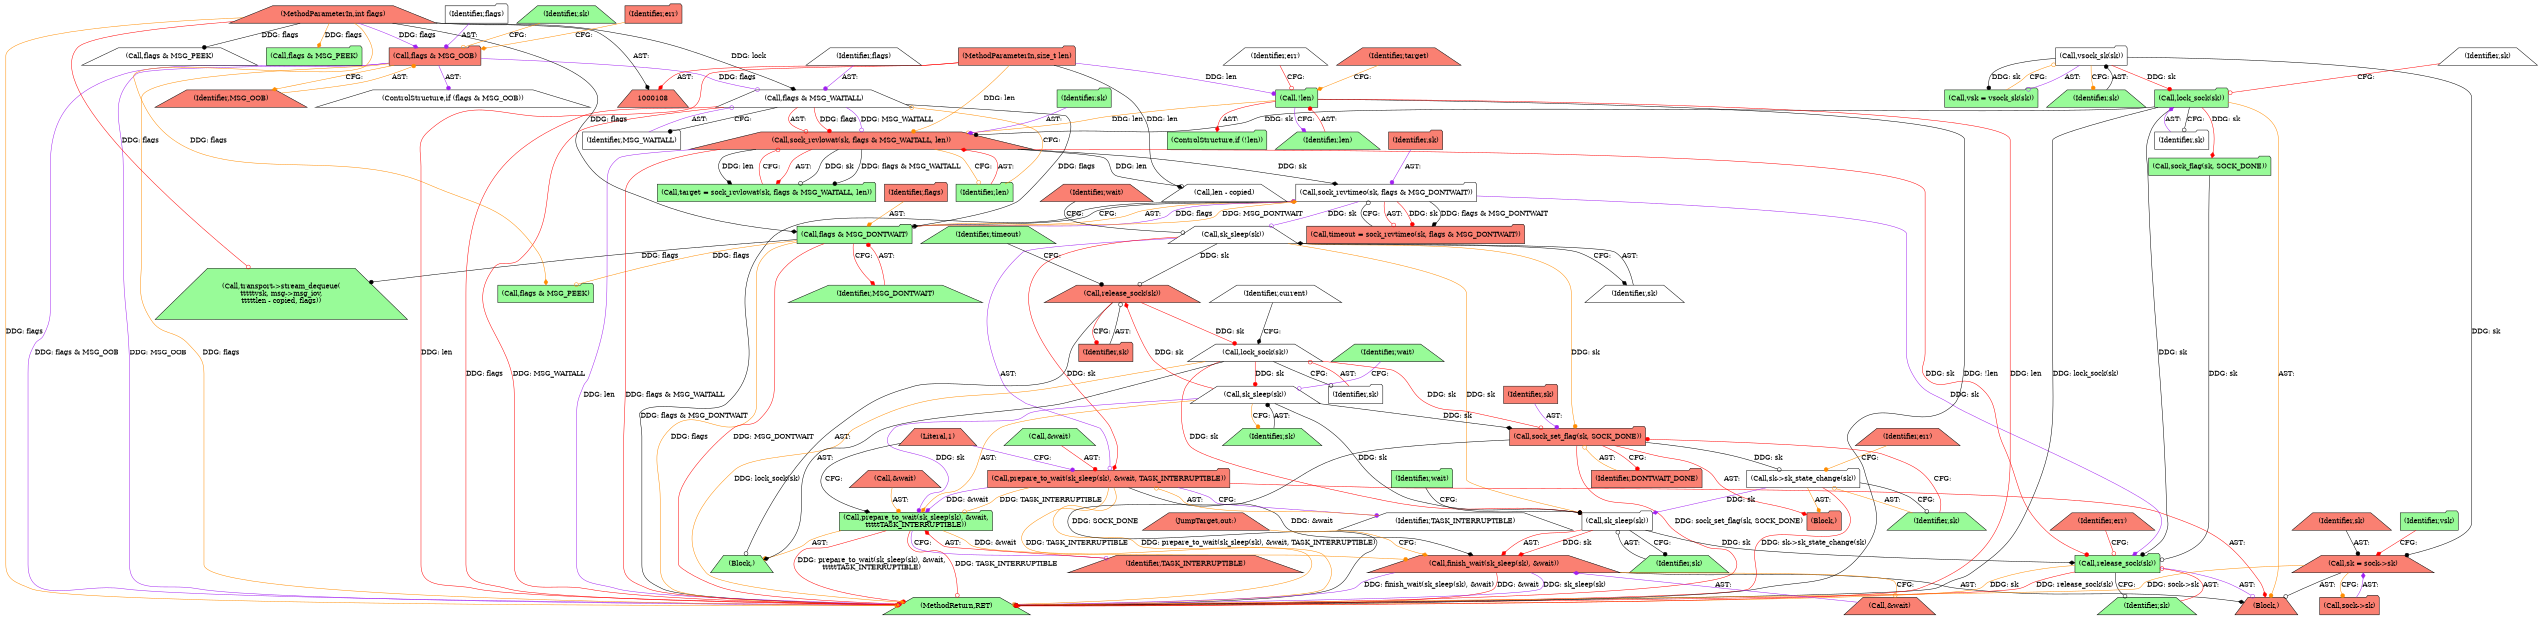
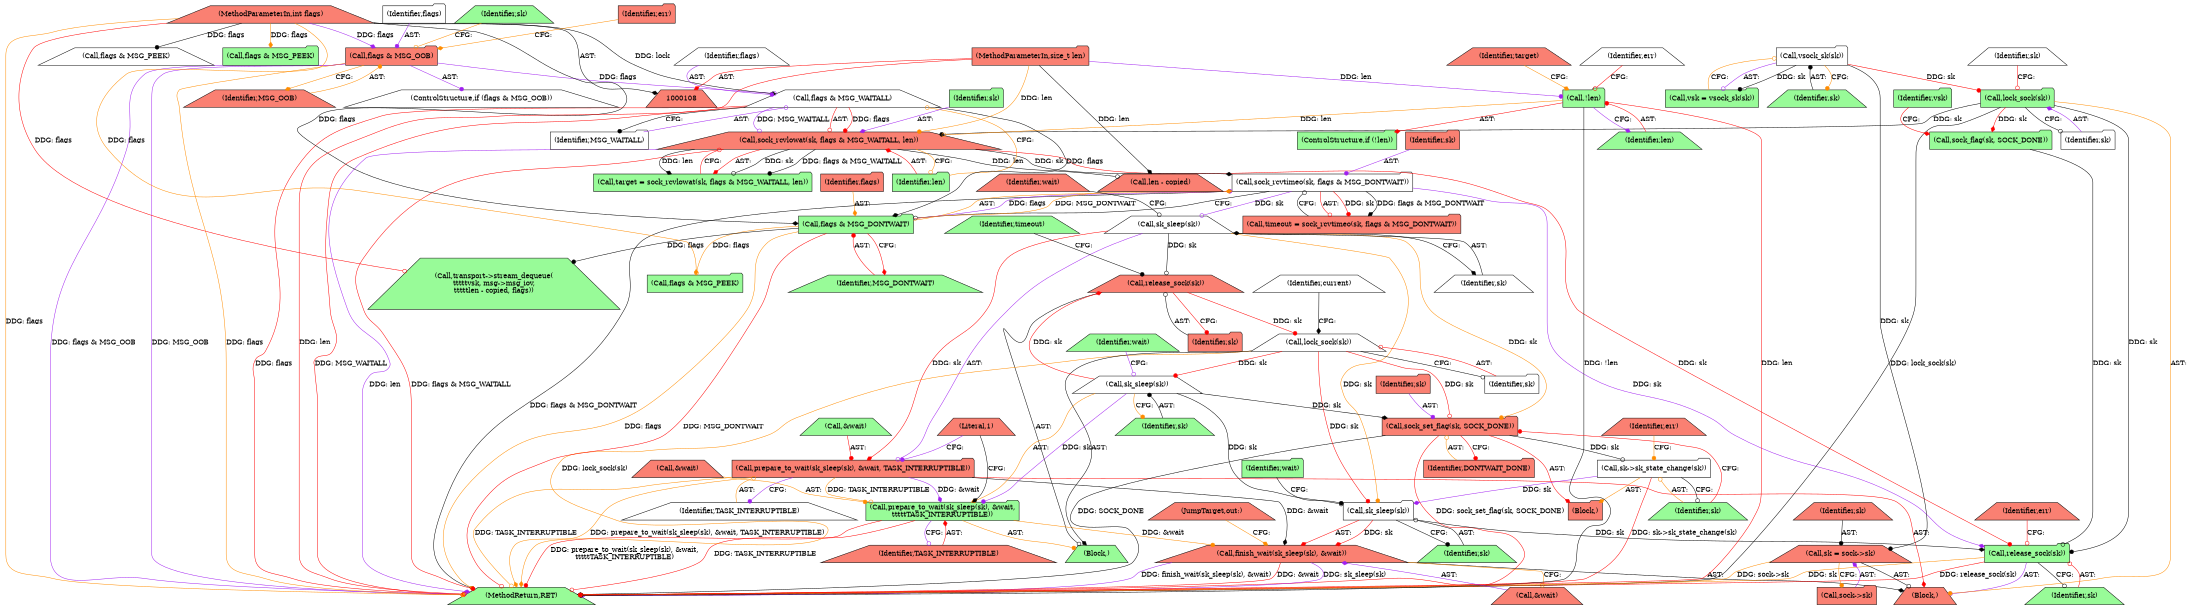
node "(Call,len - copied)": fillcolor white -> salmon
edge "(Identifier,vsk)" -> "(Call,sk = sock->sk)": now "(Identifier,vsk)" -> "(Call,sock_flag(sk, SOCK_DONE))"
